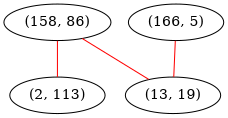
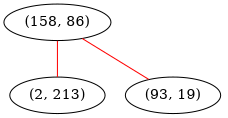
node "(166, 5)": removed
node "(2, 113)": label "(2, 113)" -> "(2, 213)"
node "(13, 19)": label "(13, 19)" -> "(93, 19)"
